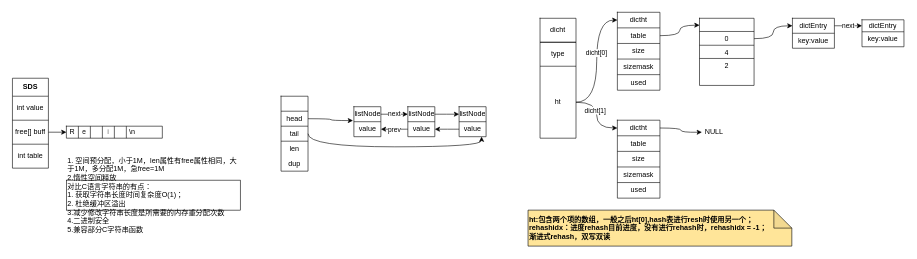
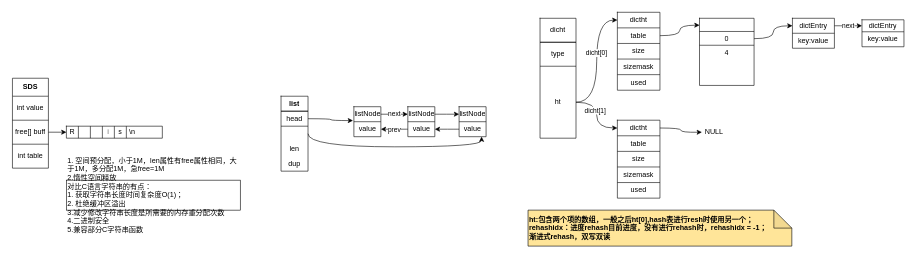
node "2": removed
node "list": added
node "e": removed
node "s": added
node "tail": removed
